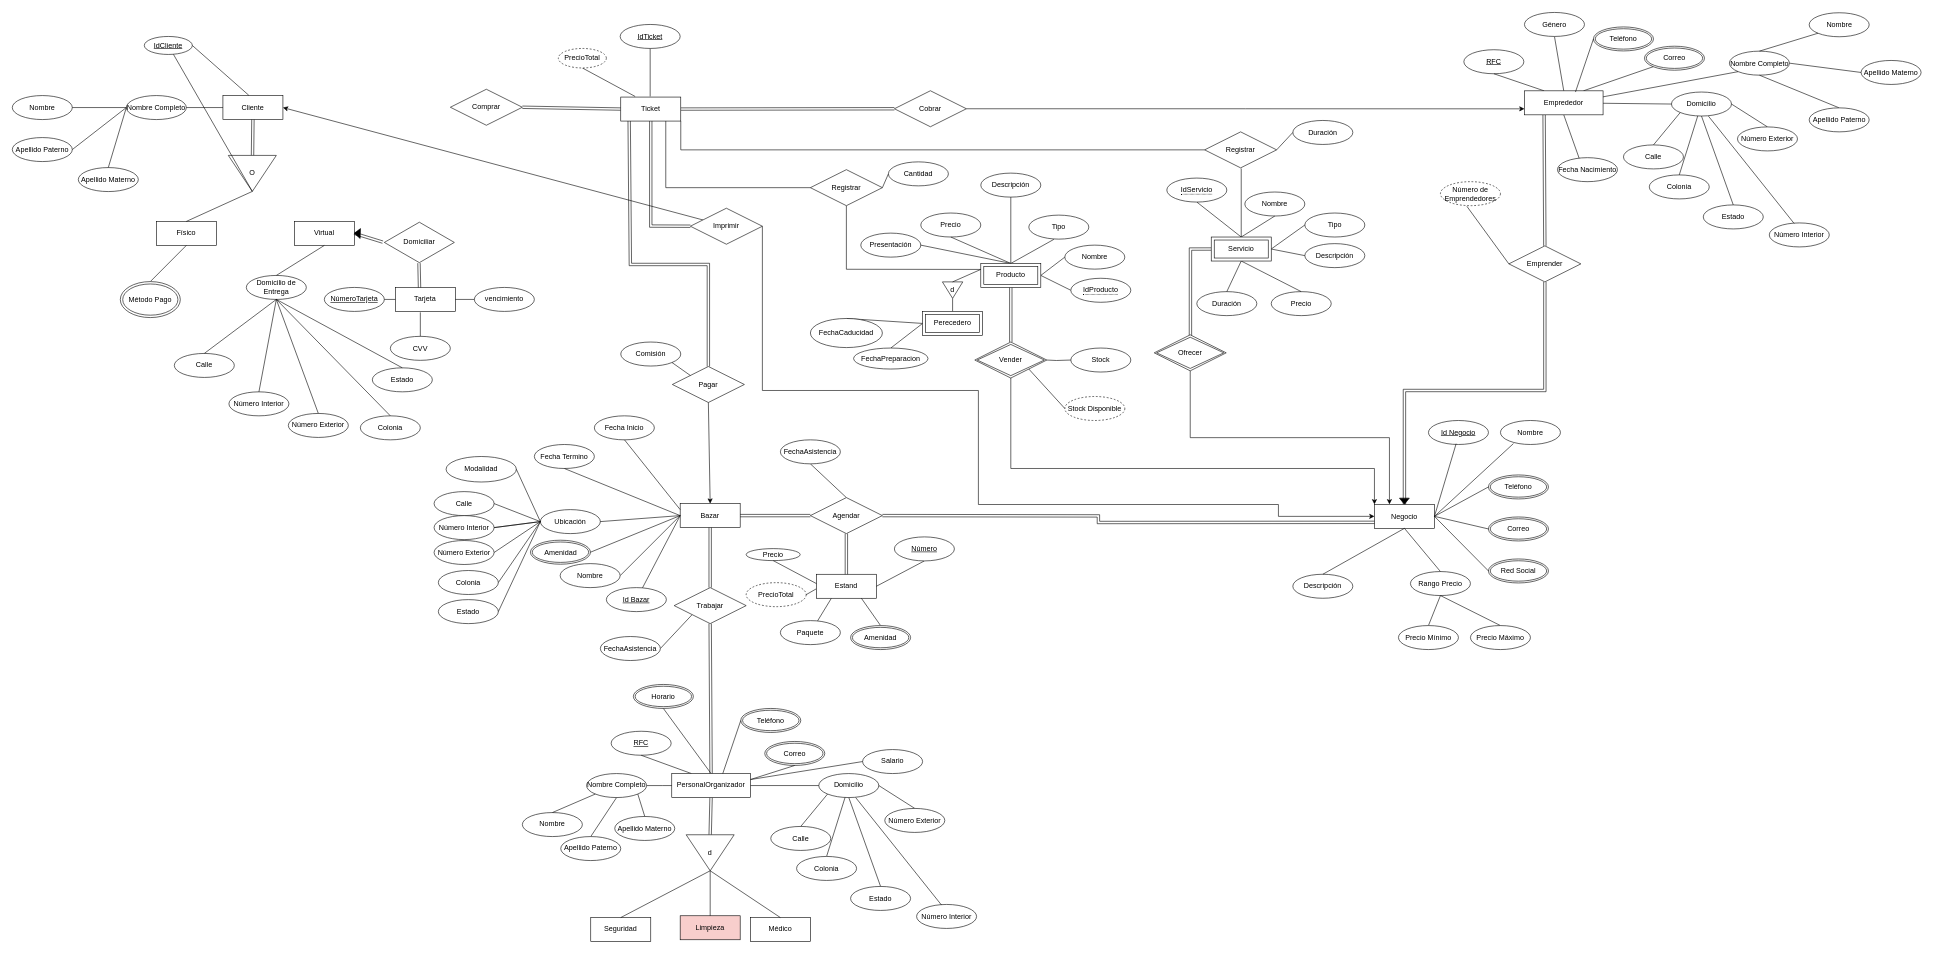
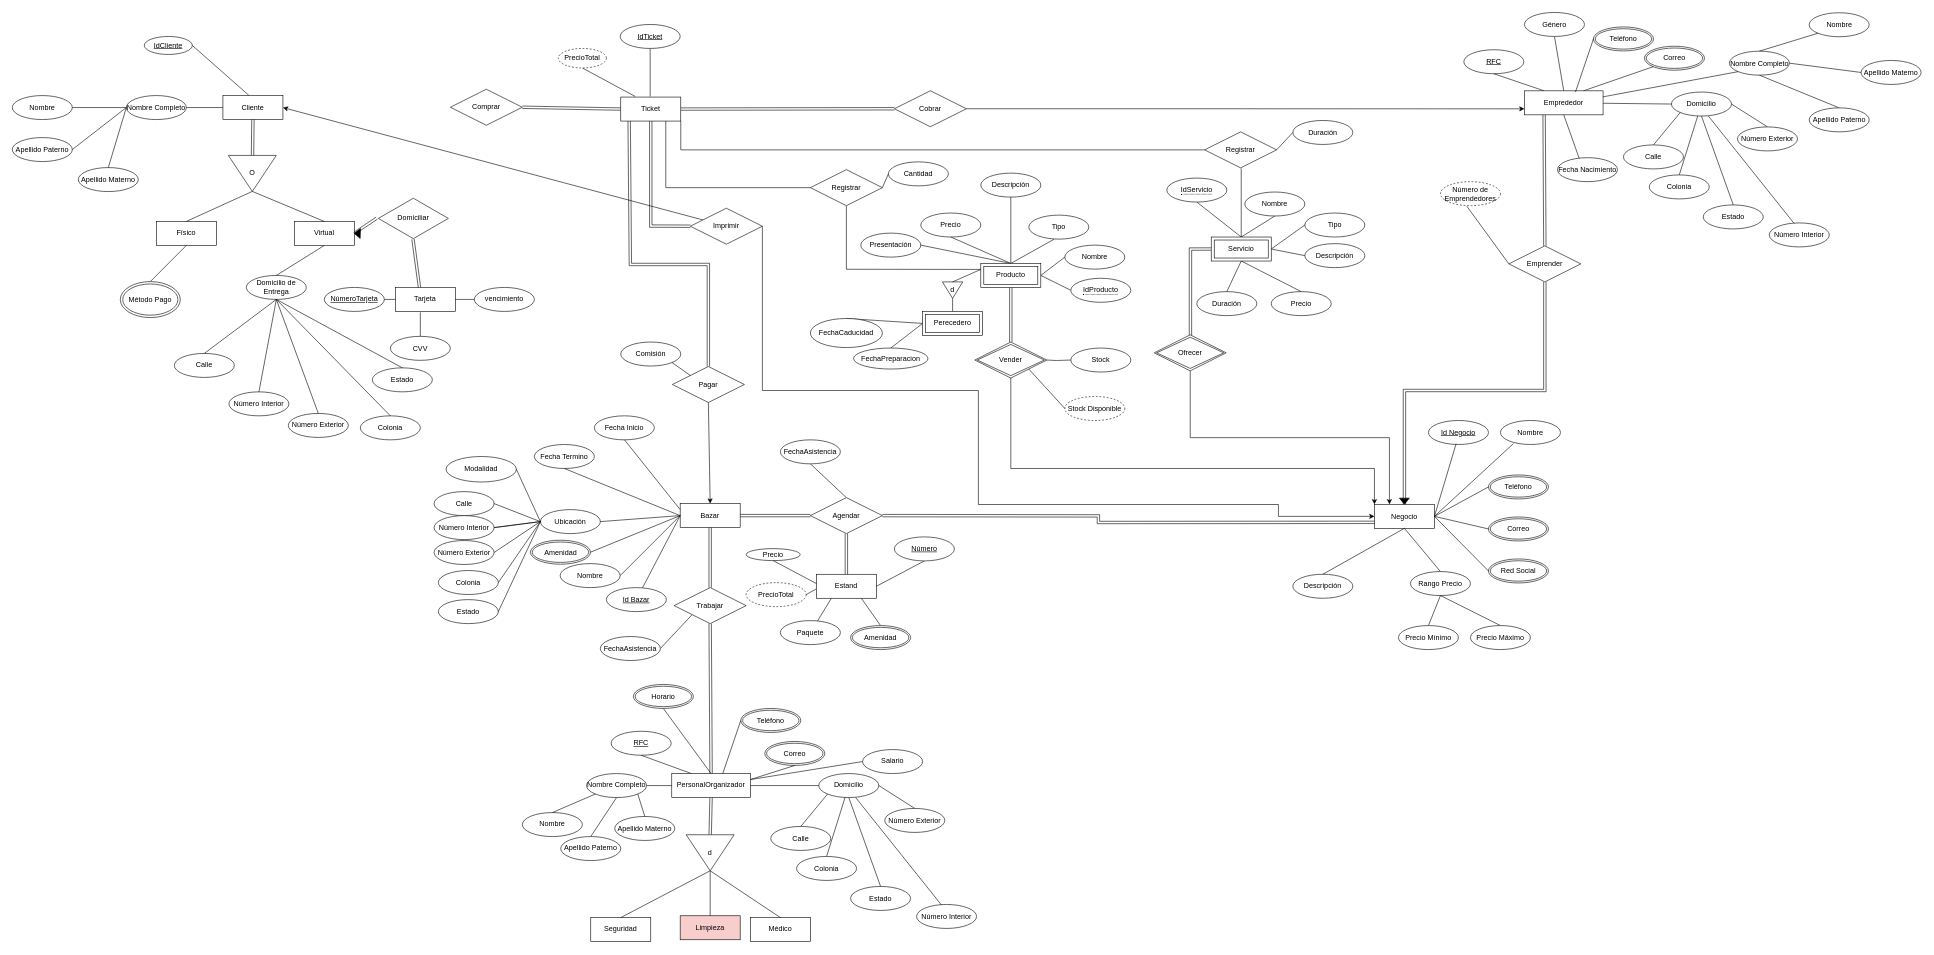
edge "IdCliente" -- "O": now "Virtual" -- "O"
node "Domiciliar": moved (419, 242) -> (413, 218)
